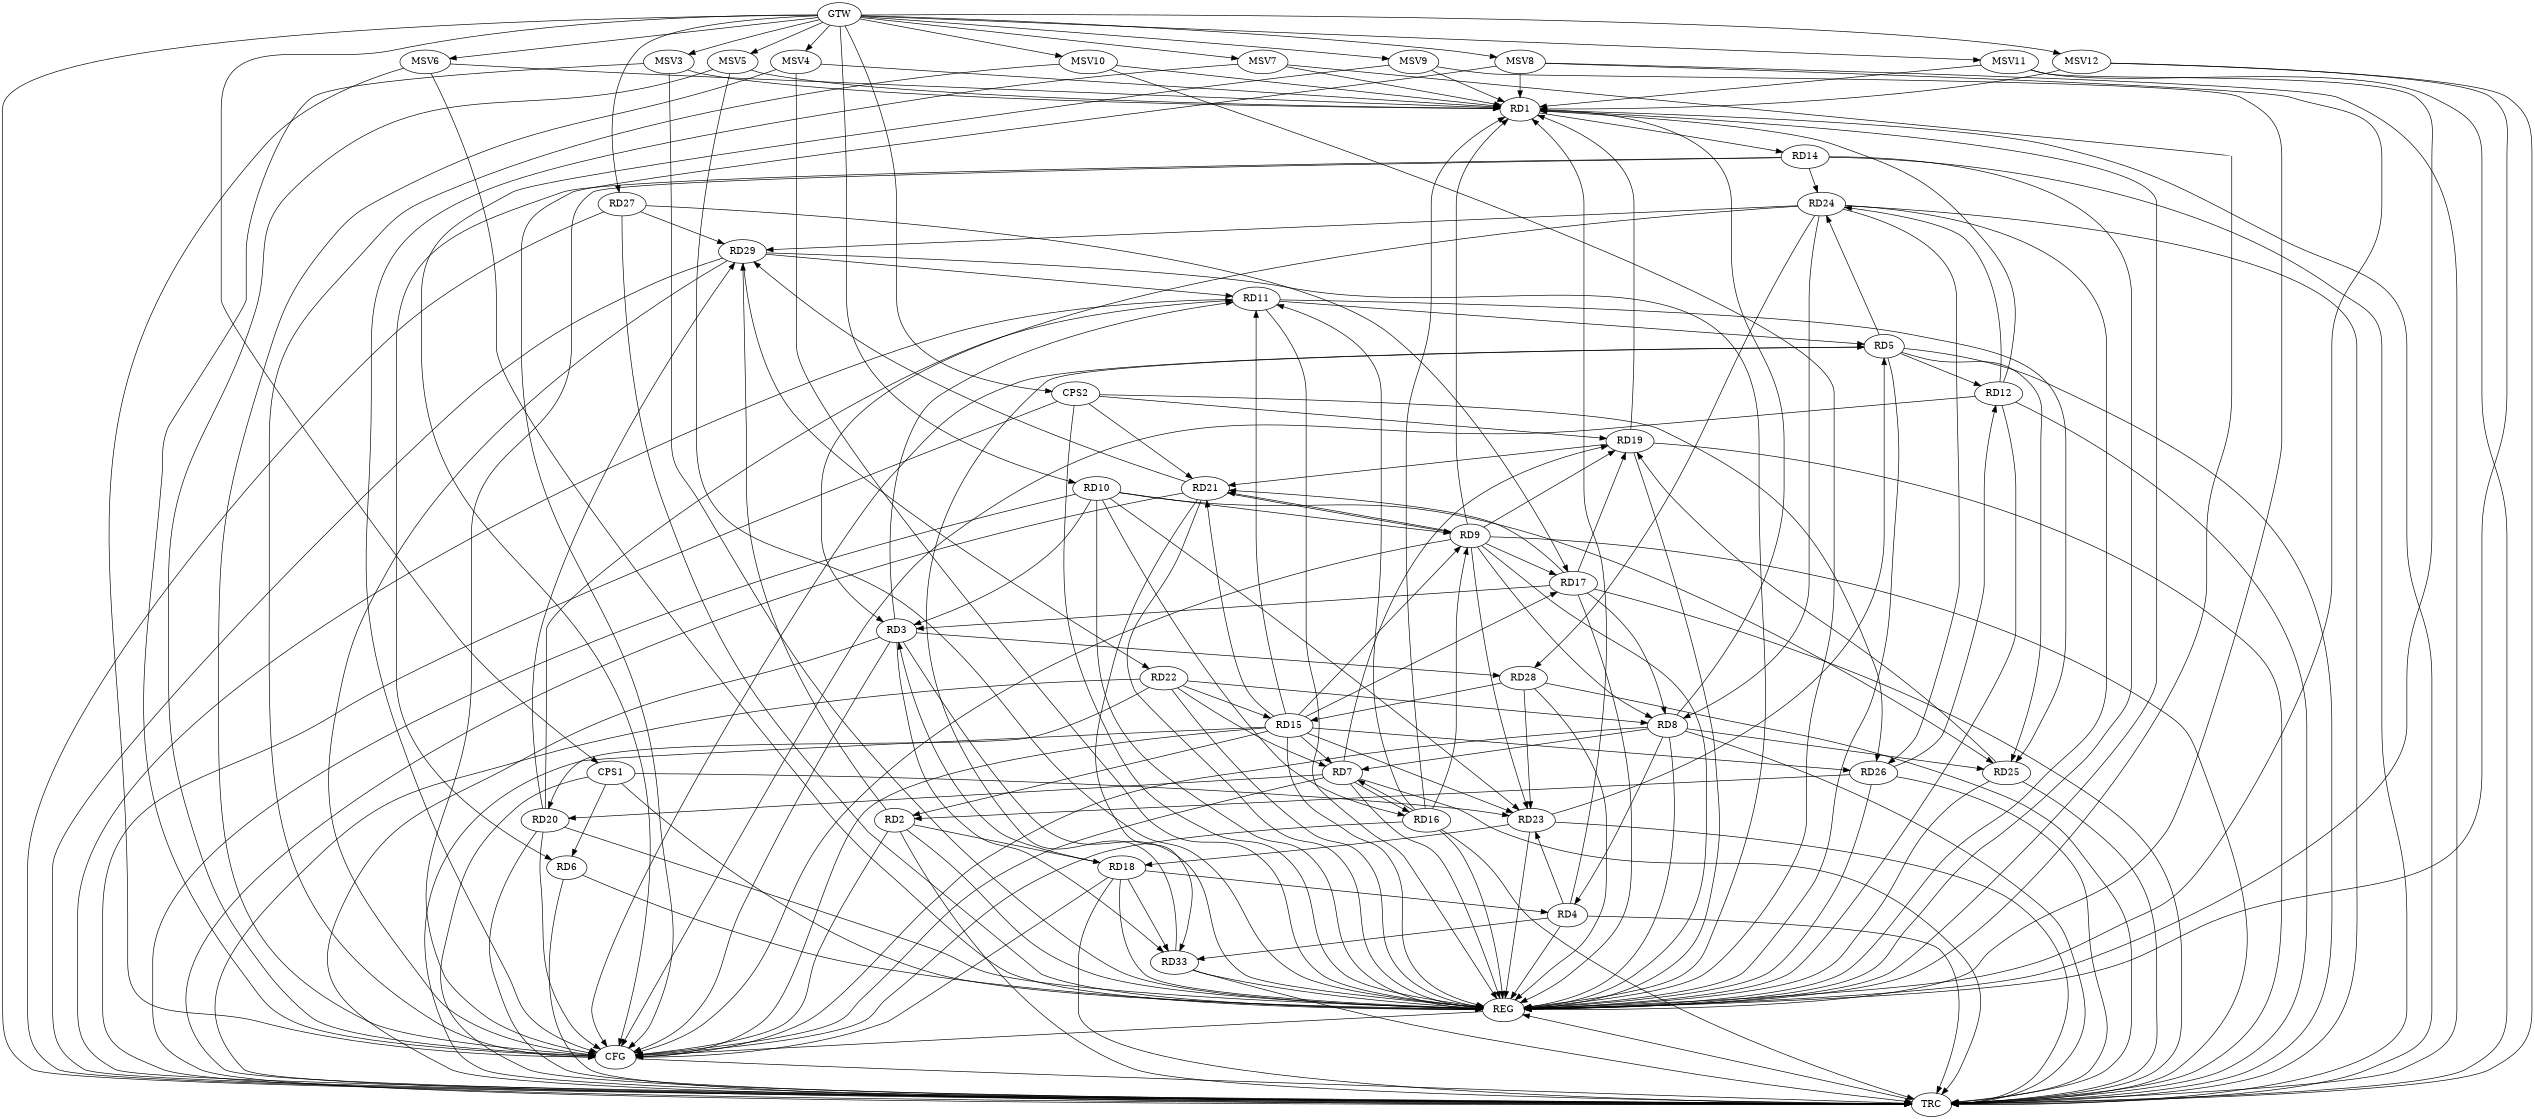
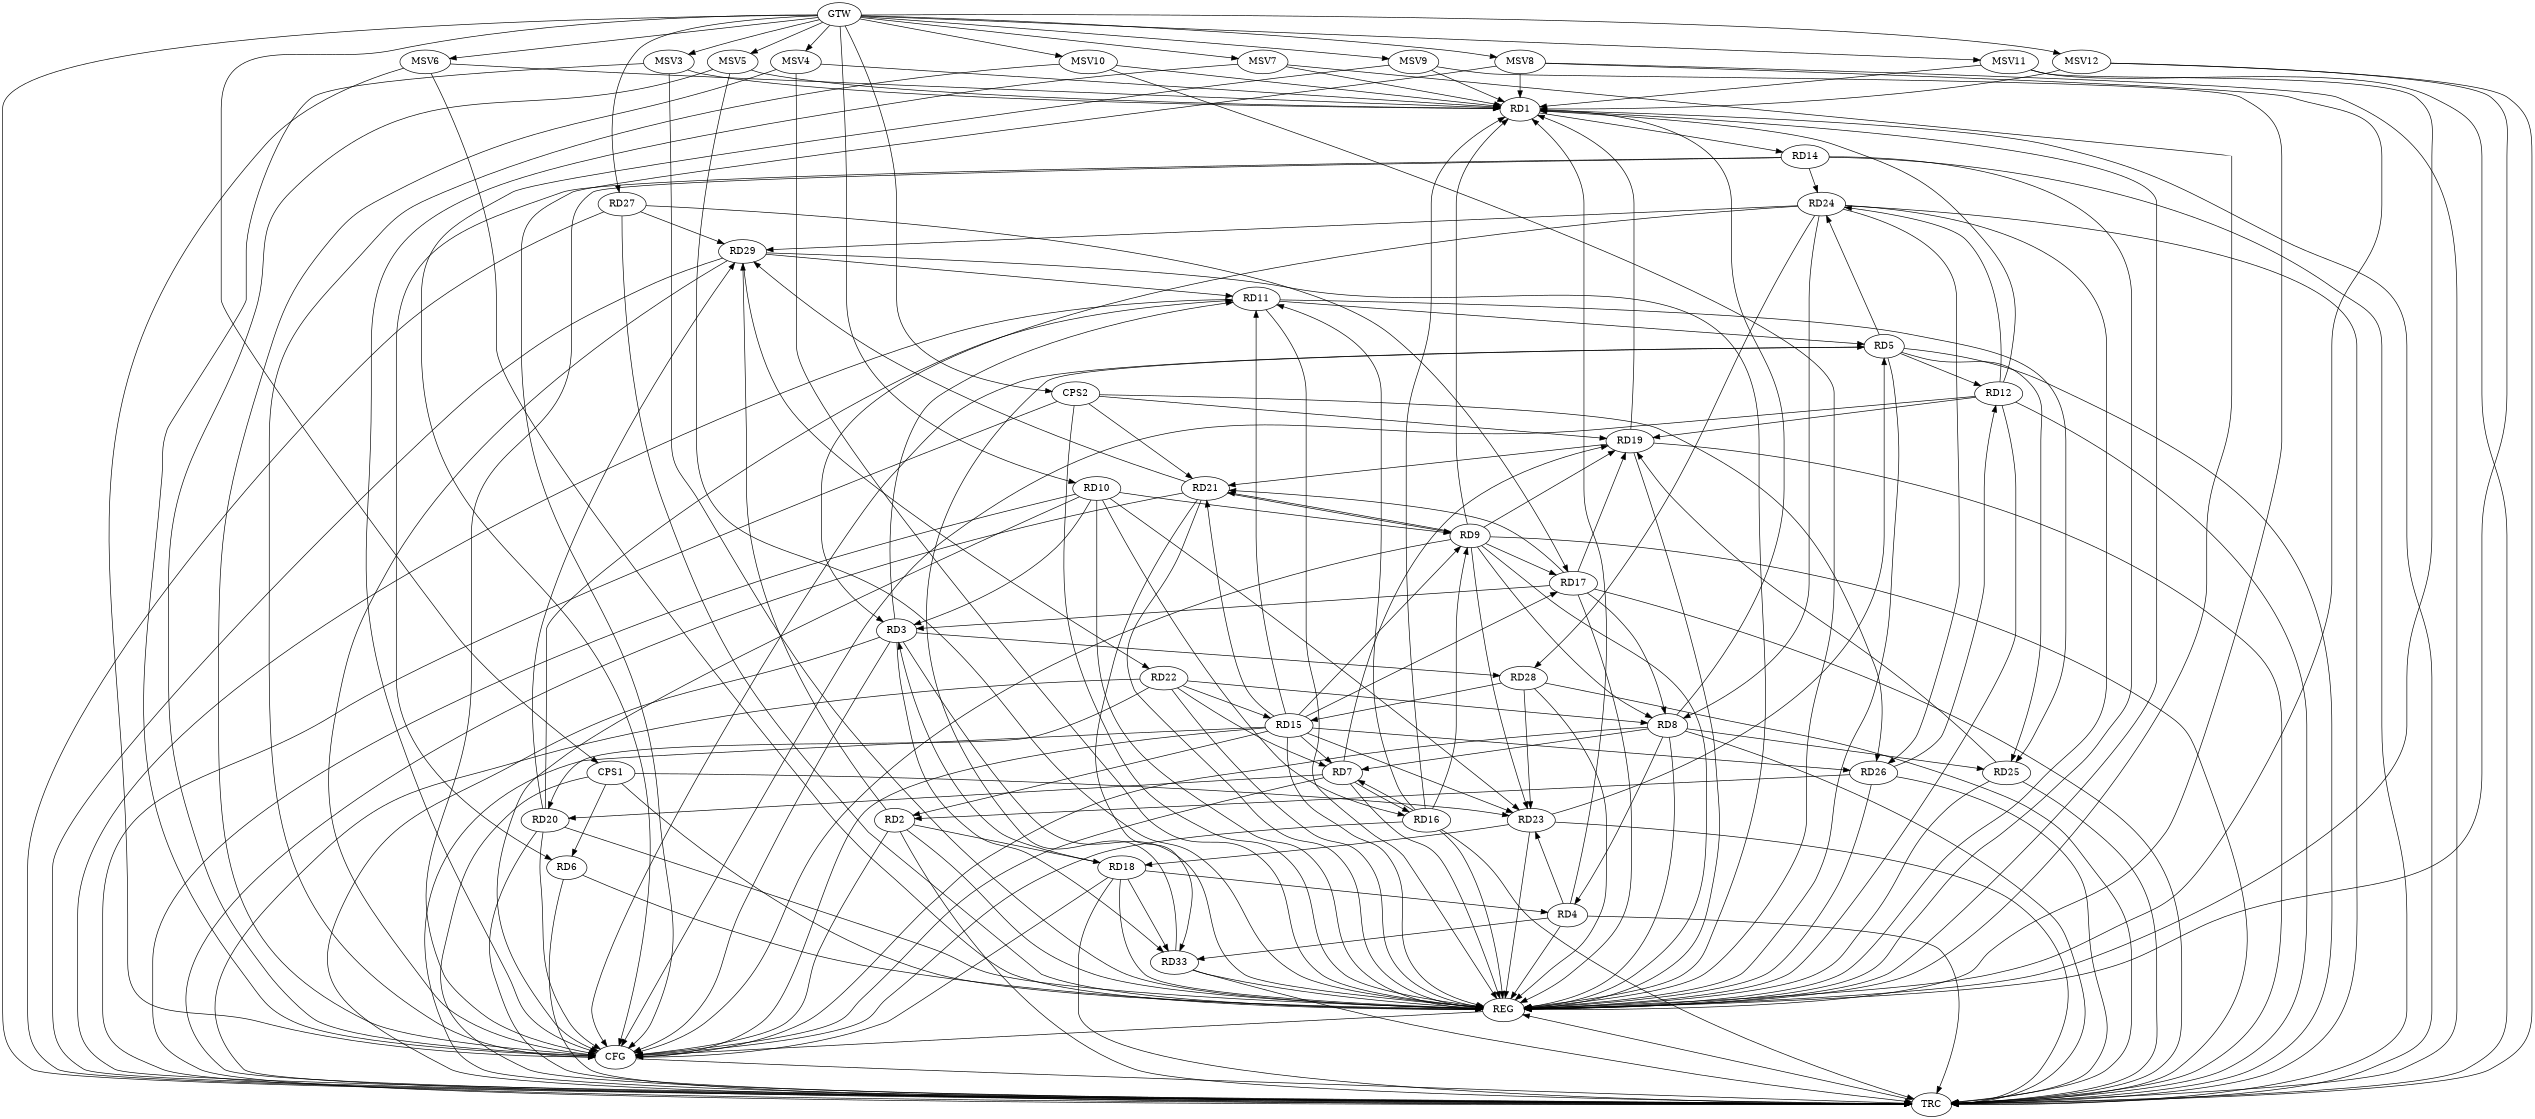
edge "RD12" -> "RD19": added
edge "RD10" -> "RD25": now "RD10" -> "CFG"
edge "RD7" -> "TRC": removed
